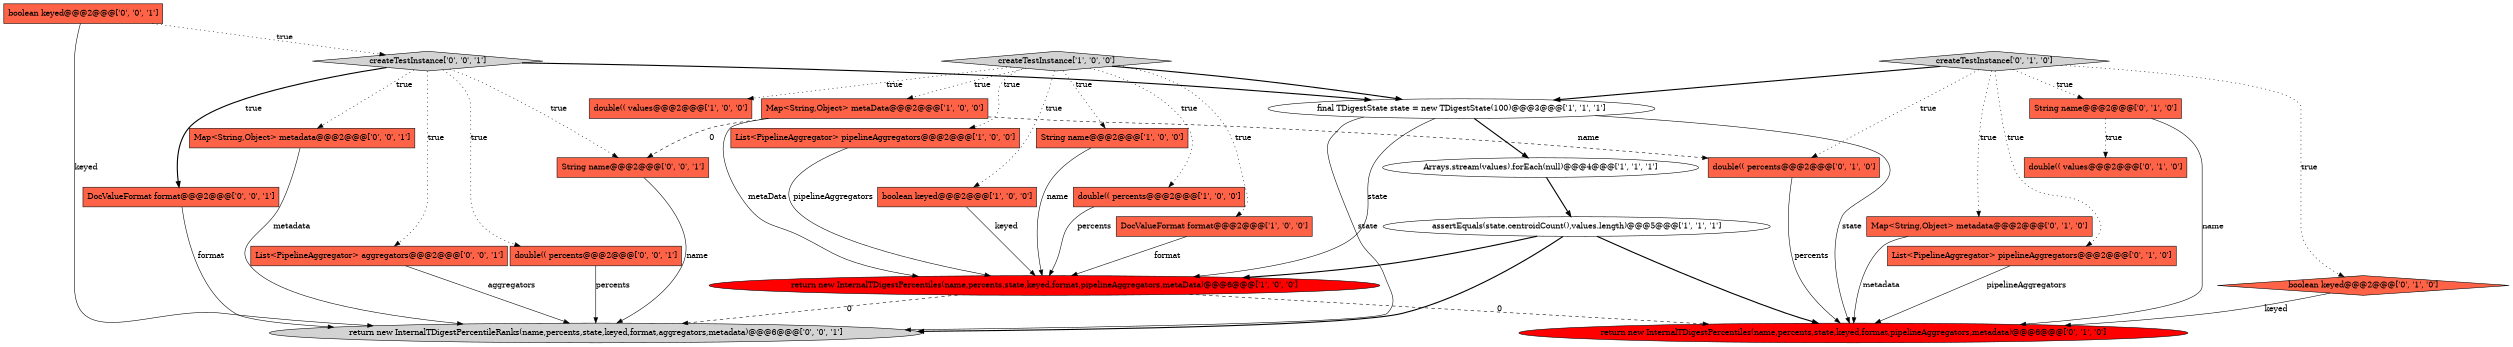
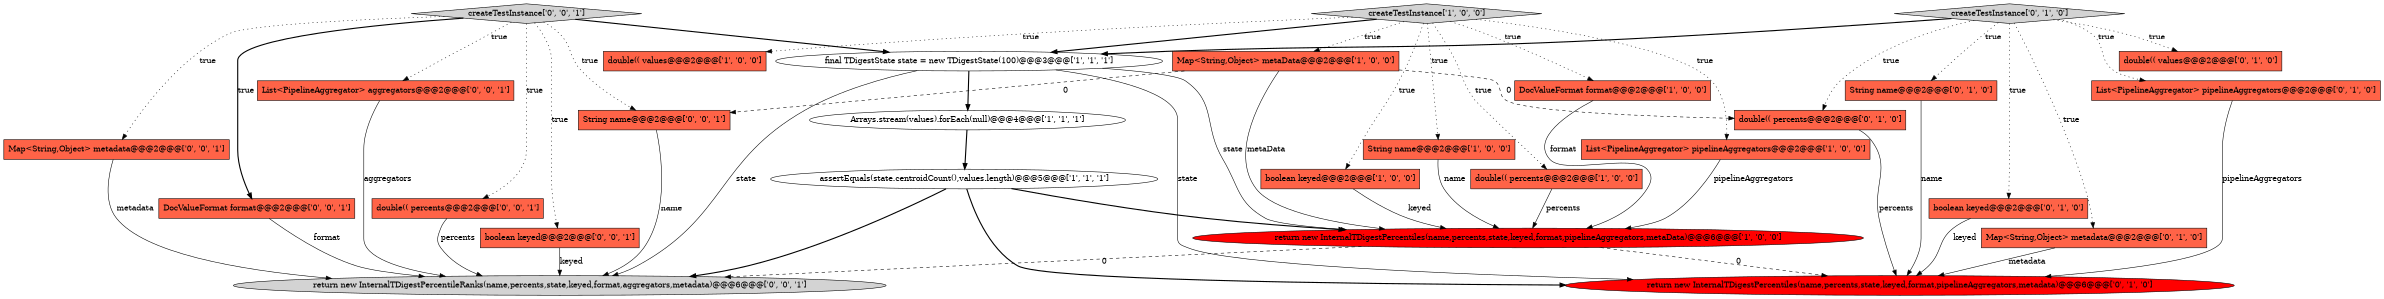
edge "boolean keyed@@@2@@@['0', '0', '1']" -> "createTestInstance['0', '0', '1']": reversed
edge "String name@@@2@@@['0', '1', '0']" -> "double(( values@@@2@@@['0', '1', '0']": now "createTestInstance['0', '1', '0']" -> "double(( values@@@2@@@['0', '1', '0']"
edge "Map<String,Object> metaData@@@2@@@['1', '0', '0']" -> "double(( percents@@@2@@@['0', '1', '0']": label "name" -> "0"
node "boolean keyed@@@2@@@['0', '1', '0']": shape diamond -> box
